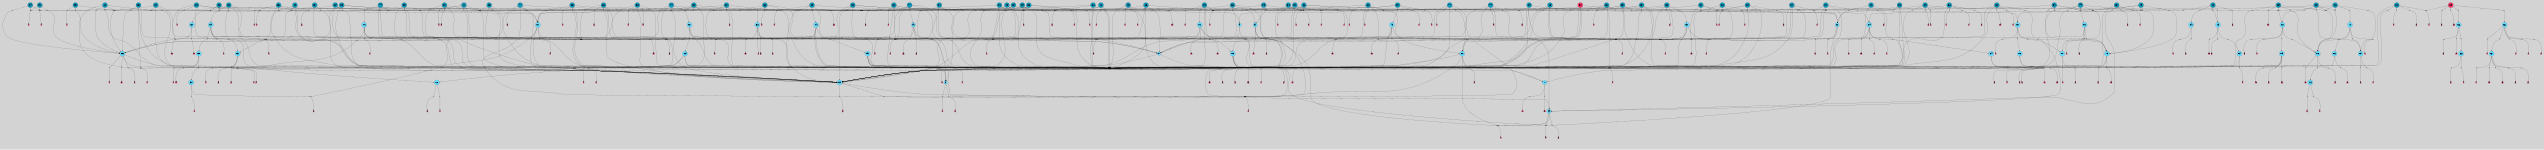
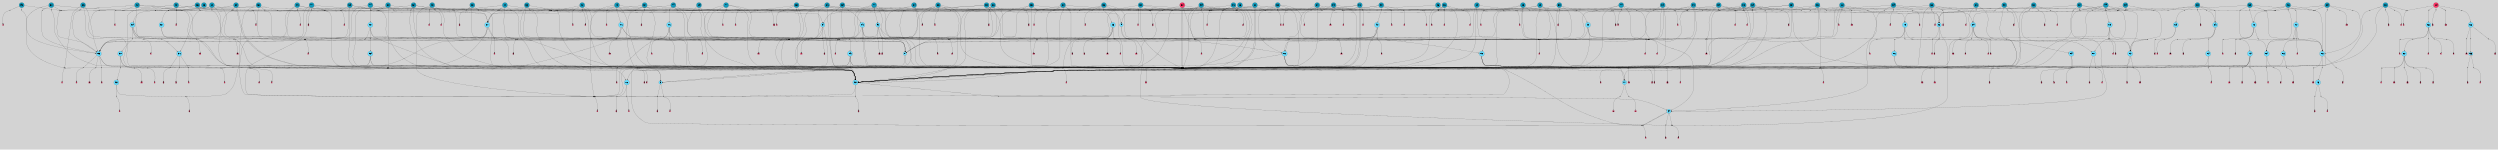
node "T344": removed
node "T665": shape circle -> box
